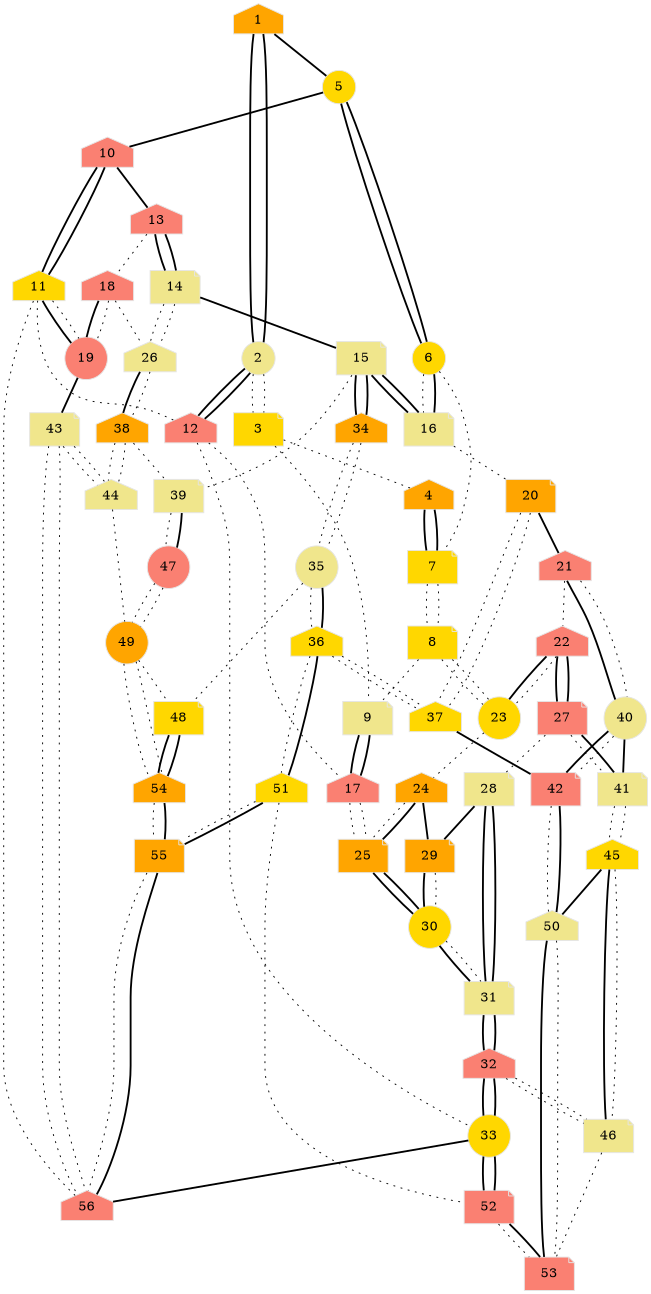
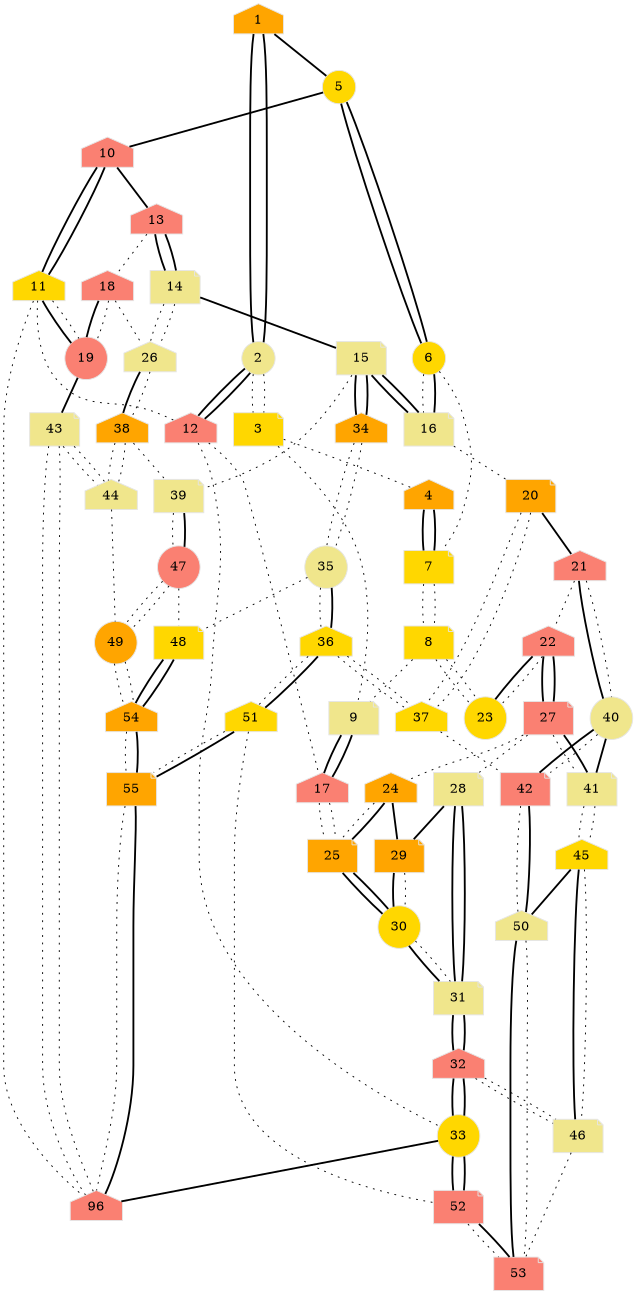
edge "49" -- "48": now "47" -- "48"
edge "37" -- "42": style bold -> dotted
edge "23" -- "24": now "27" -- "24"
node "56": label "56" -> "96"
